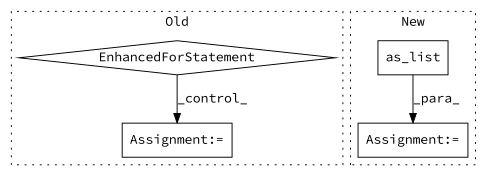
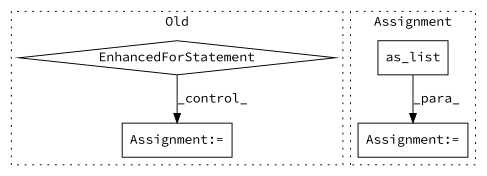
cluster "New": label "New" -> "Assignment"
